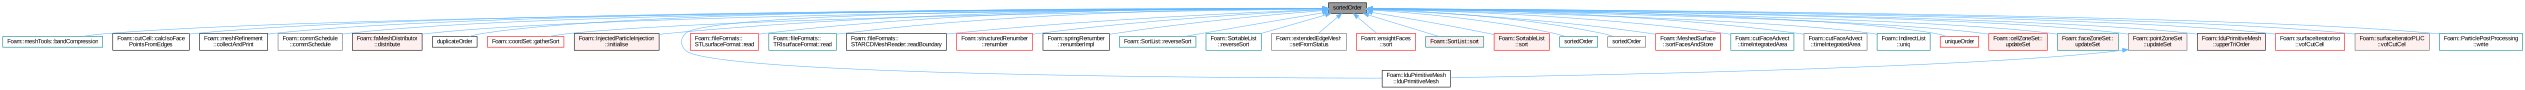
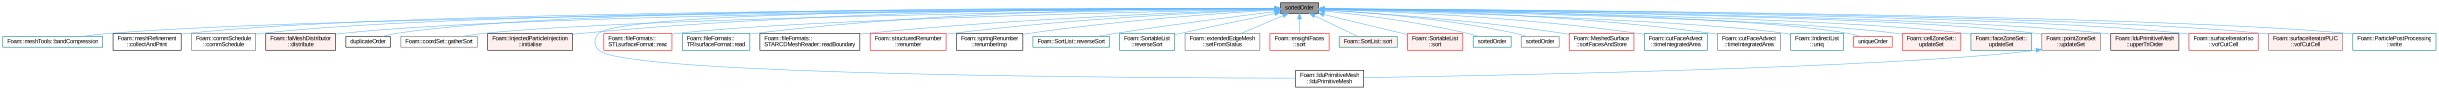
node "Foam::cutCell::calcIsoFace PointsFromEdges": removed
node "Foam::coordSet::gatherSort": color red -> gray40
